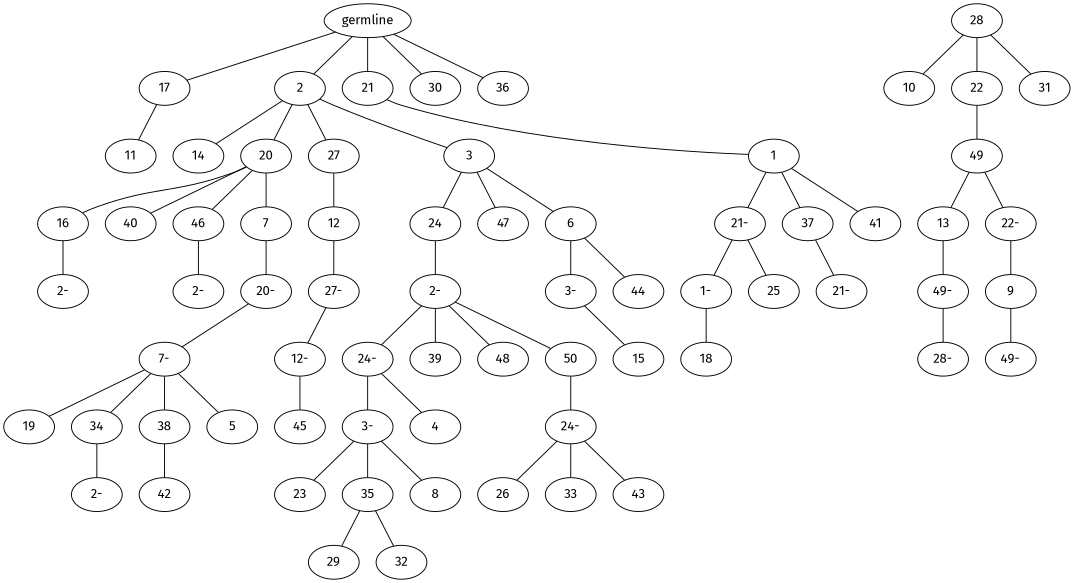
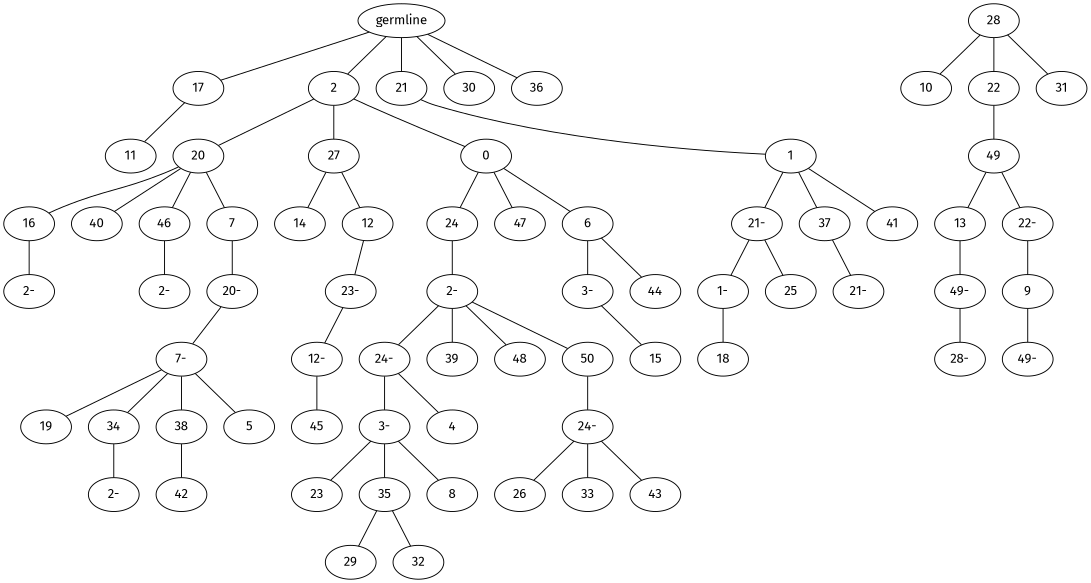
edge "2" -- "14": now "27" -- "14"
node "3": label "3" -> "0"
node "27-": label "27-" -> "23-"
